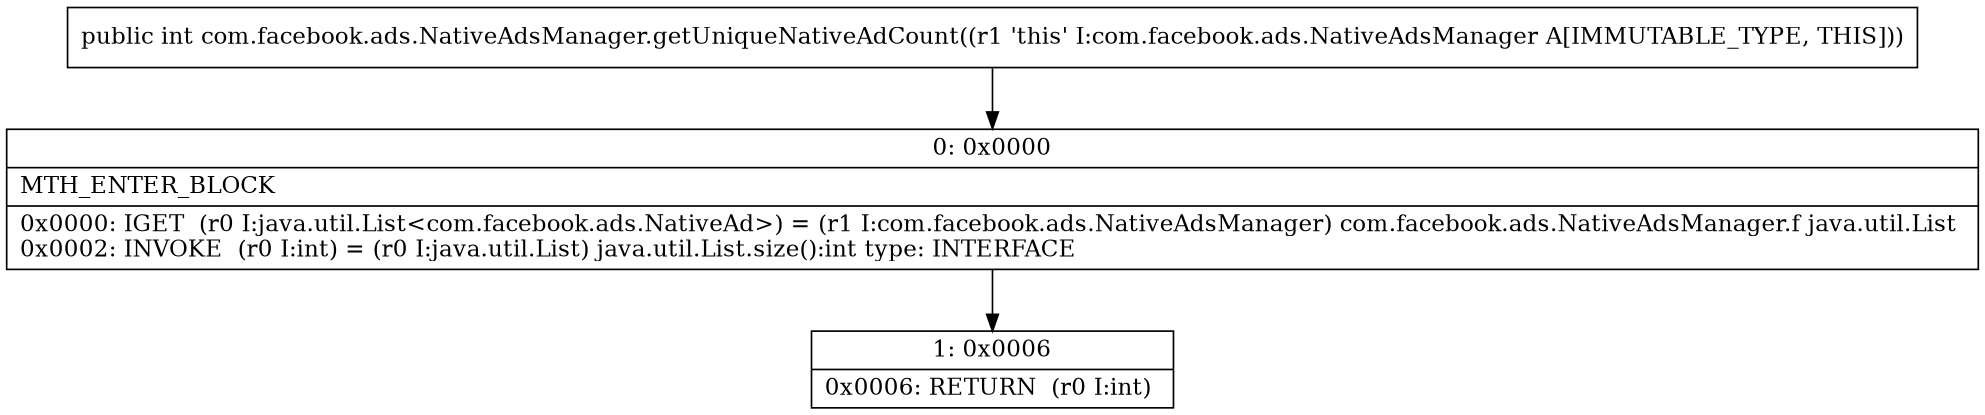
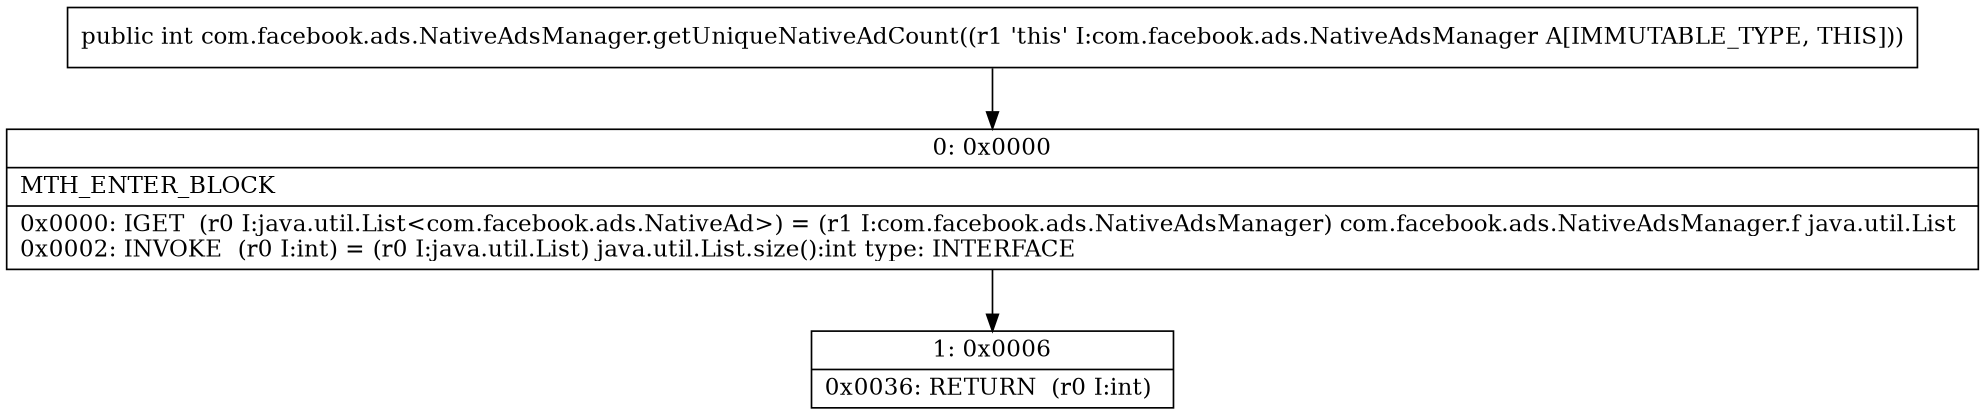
node "1: 0x0006": text "0x0006: RETURN  (r0 I:int)" -> "0x0036: RETURN  (r0 I:int)"
